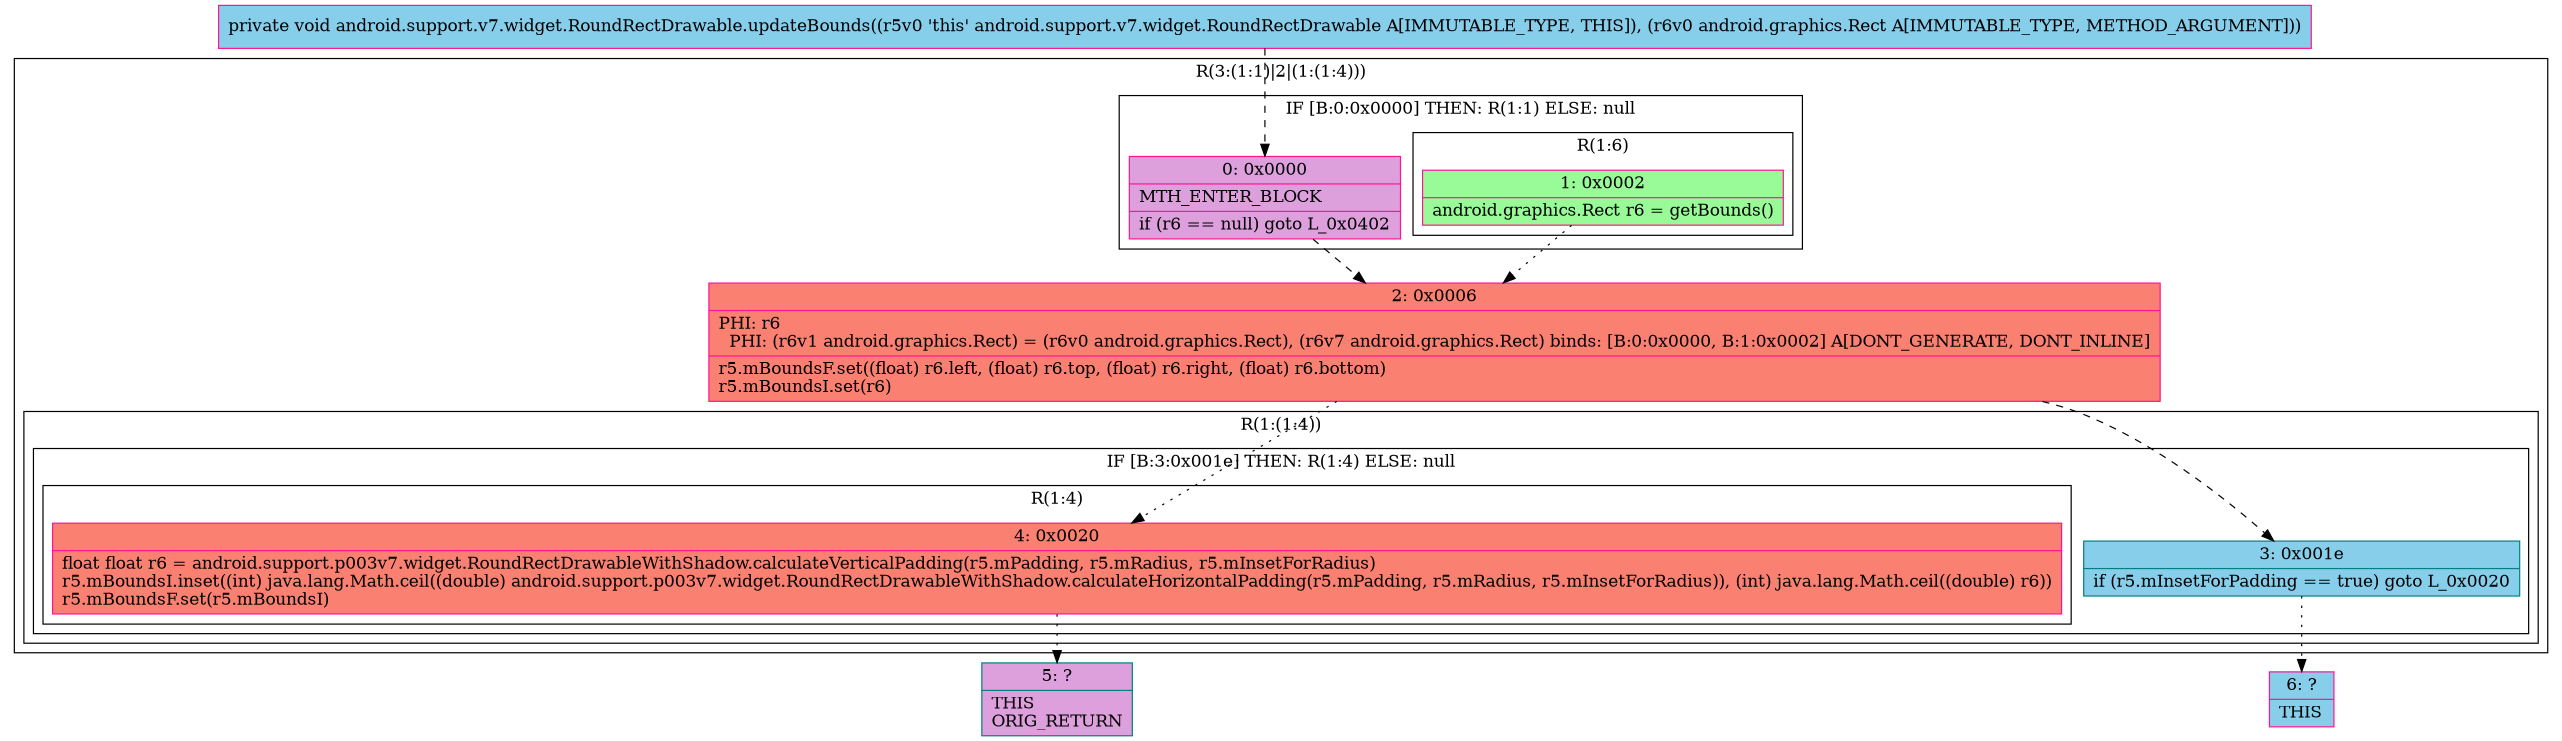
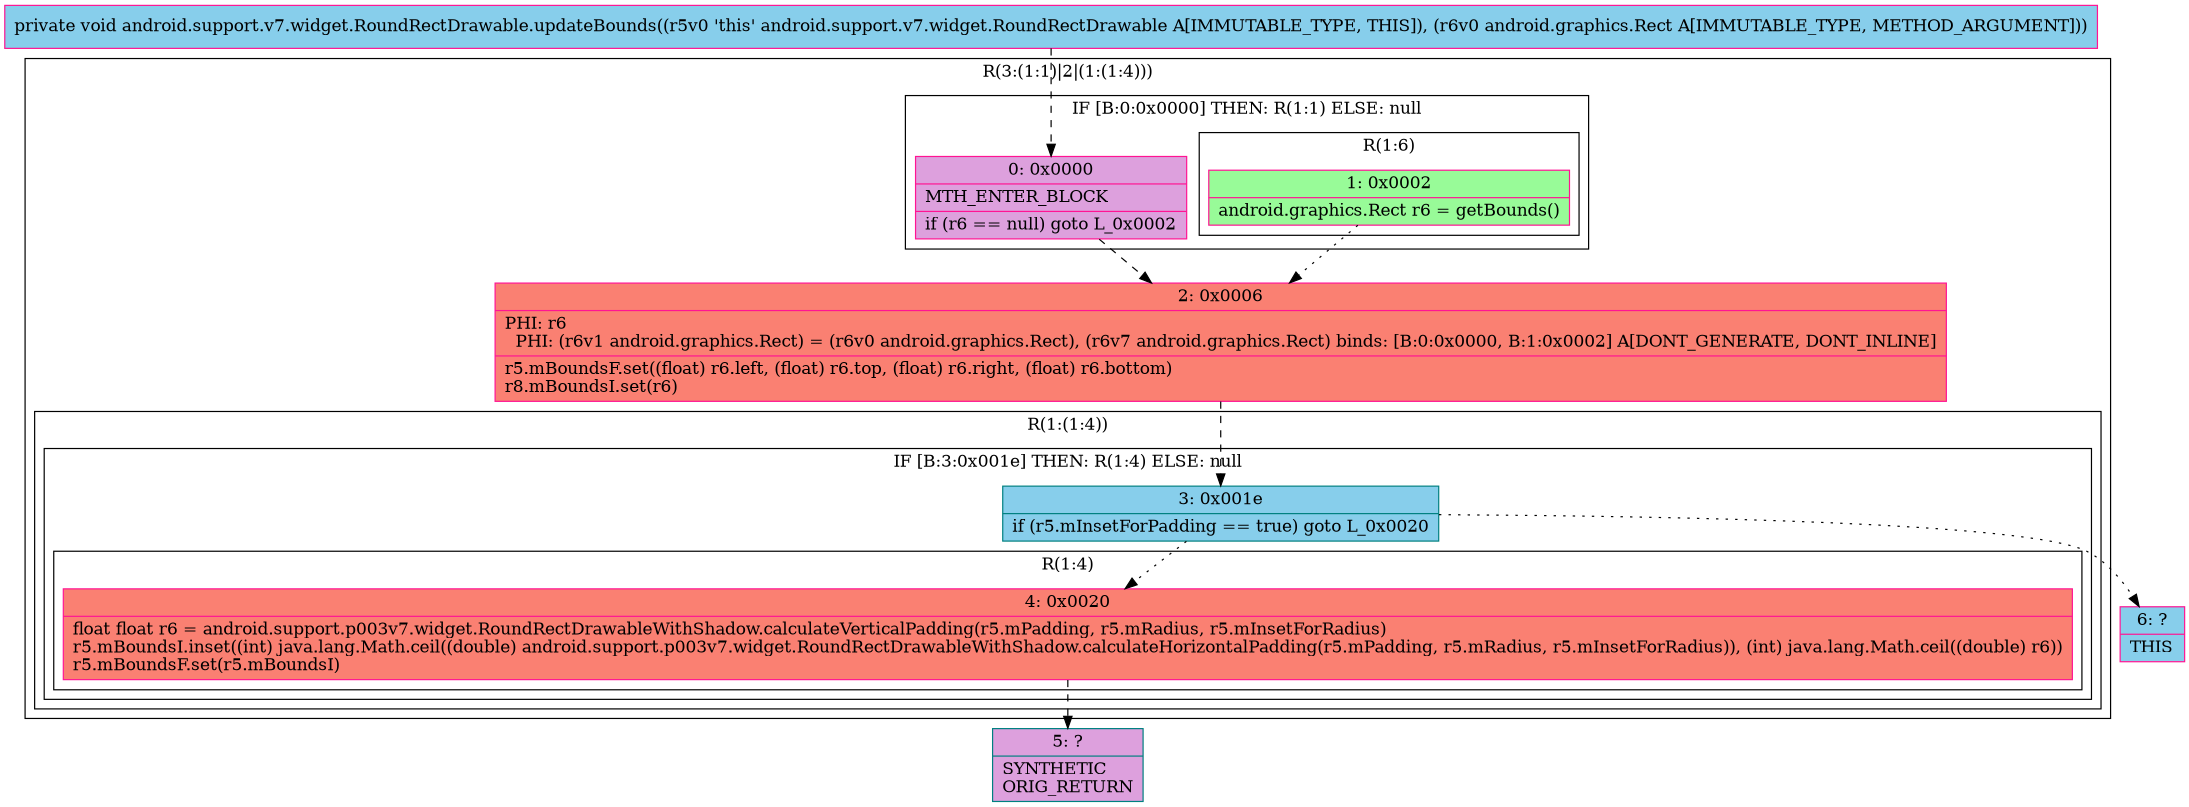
node "0: 0x0000": text "if (r6 == null) goto L_0x0402" -> "if (r6 == null) goto L_0x0002"
node "2: 0x0006": text "r5.mBoundsI.set(r6)" -> "r8.mBoundsI.set(r6)"
edge "2: 0x0006" -> "4: 0x0020": now "3: 0x001e" -> "4: 0x0020"
edge "4: 0x0020" -> "5: ?": style dotted -> dashed
node "5: ?": text "THIS" -> "SYNTHETIC"
